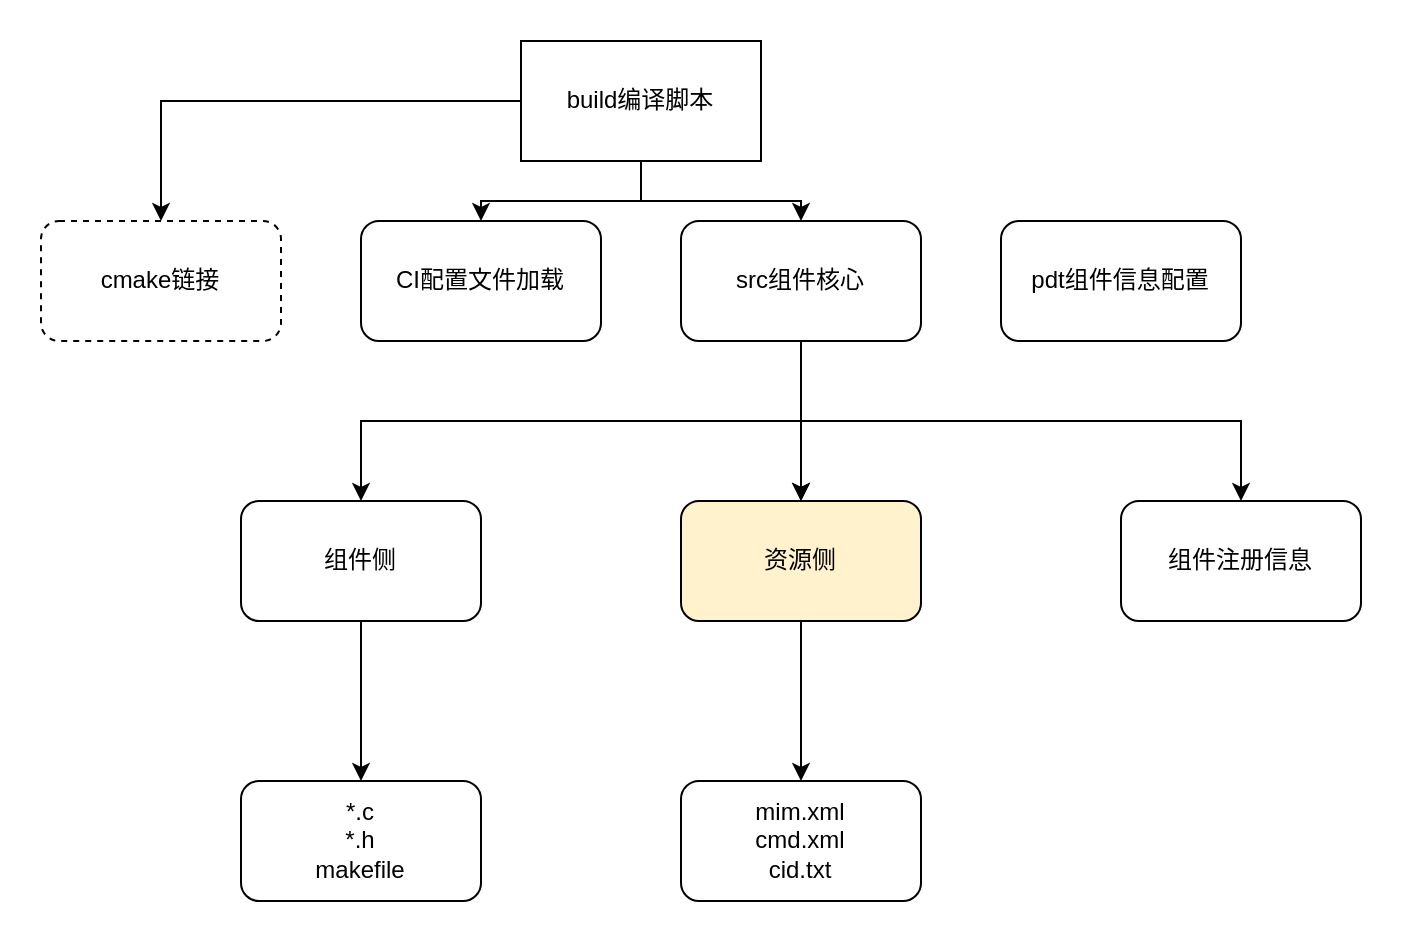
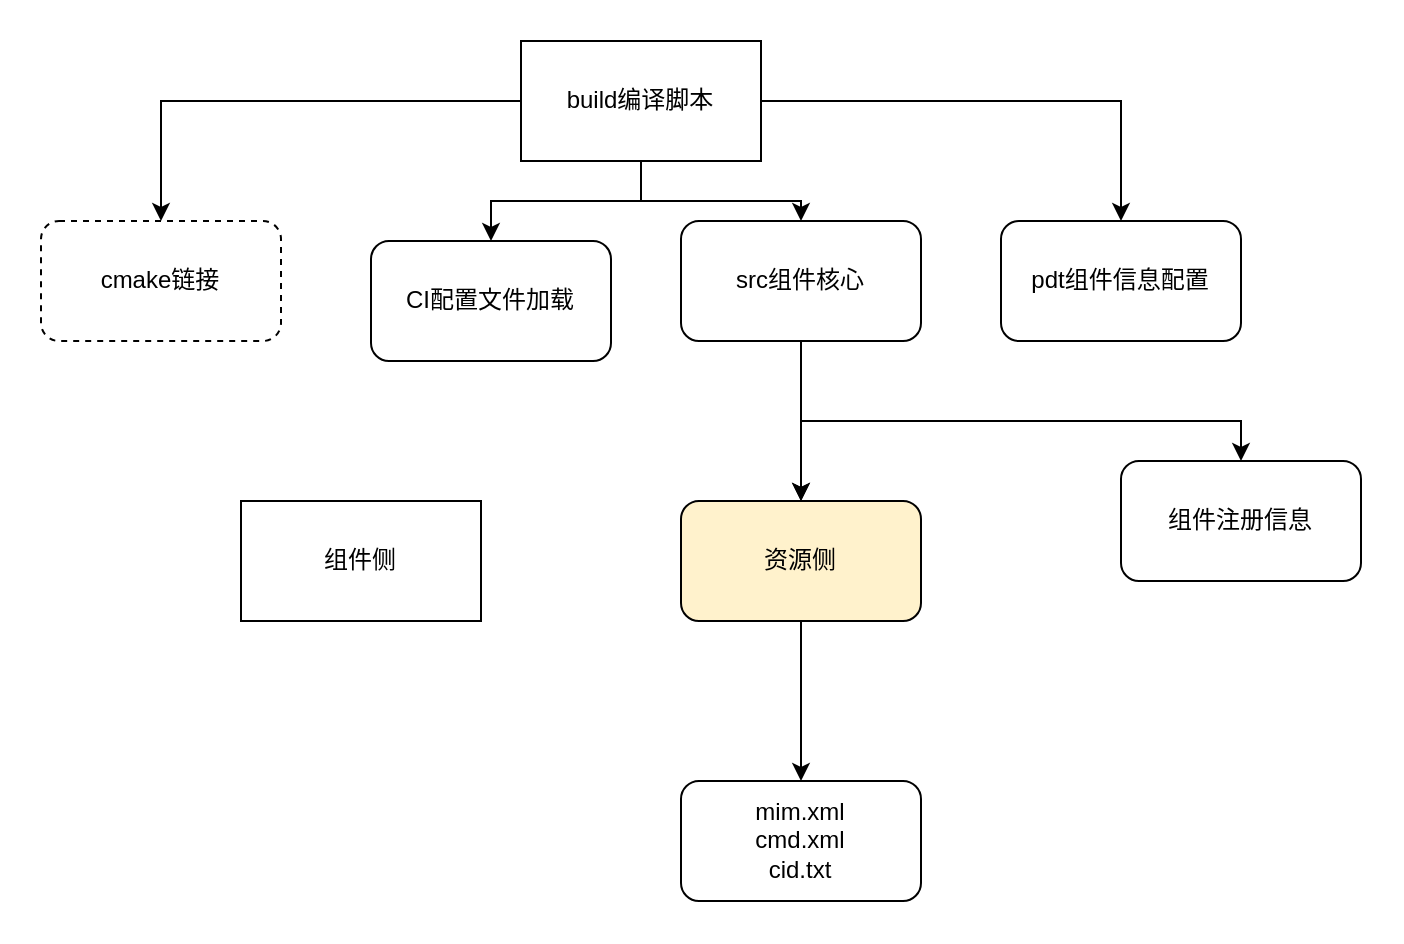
edge "build编译脚本" -> "pdt组件信息配置": added
node "CI配置文件加载": moved (481, 281) -> (491, 301)
edge "src组件核心" -> "组件侧": removed
node "组件侧": shape rounded rectangle -> rectangle
node "组件注册信息": moved (1241, 561) -> (1241, 521)
edge "组件侧" -> "*.c *.h makefile": removed
node "*.c *.h makefile": removed
